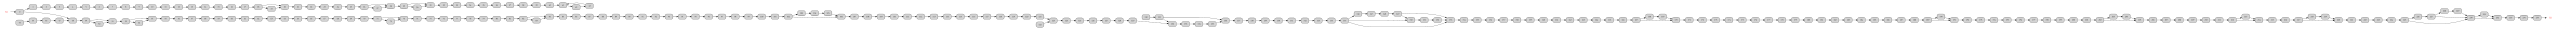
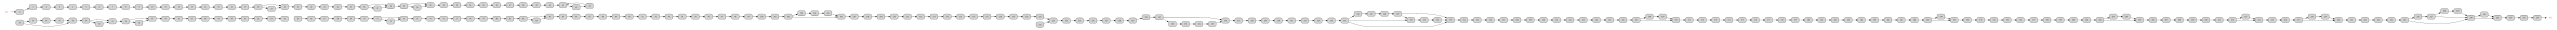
edge "0" -> "48": now "44" -> "48"
edge "64" -> "65": removed
edge "129" -> "132": now "129" -> "130"
